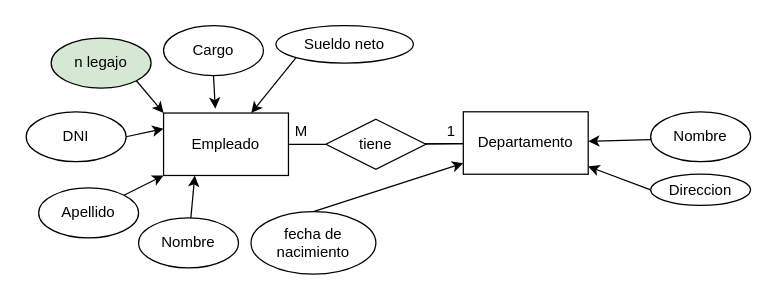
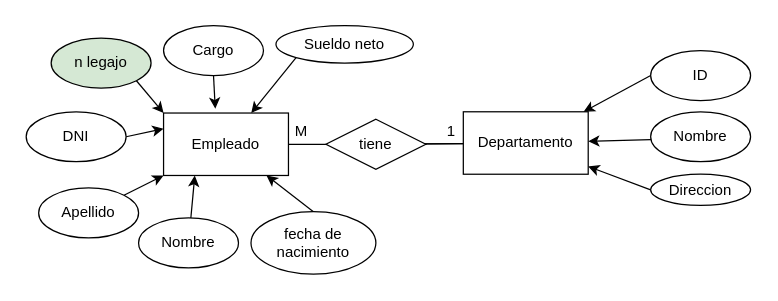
node "ID": added
edge "ID" -> "Departamento": added
edge "fecha de nacimiento" -> "Departamento": now "fecha de nacimiento" -> "Empleado"
